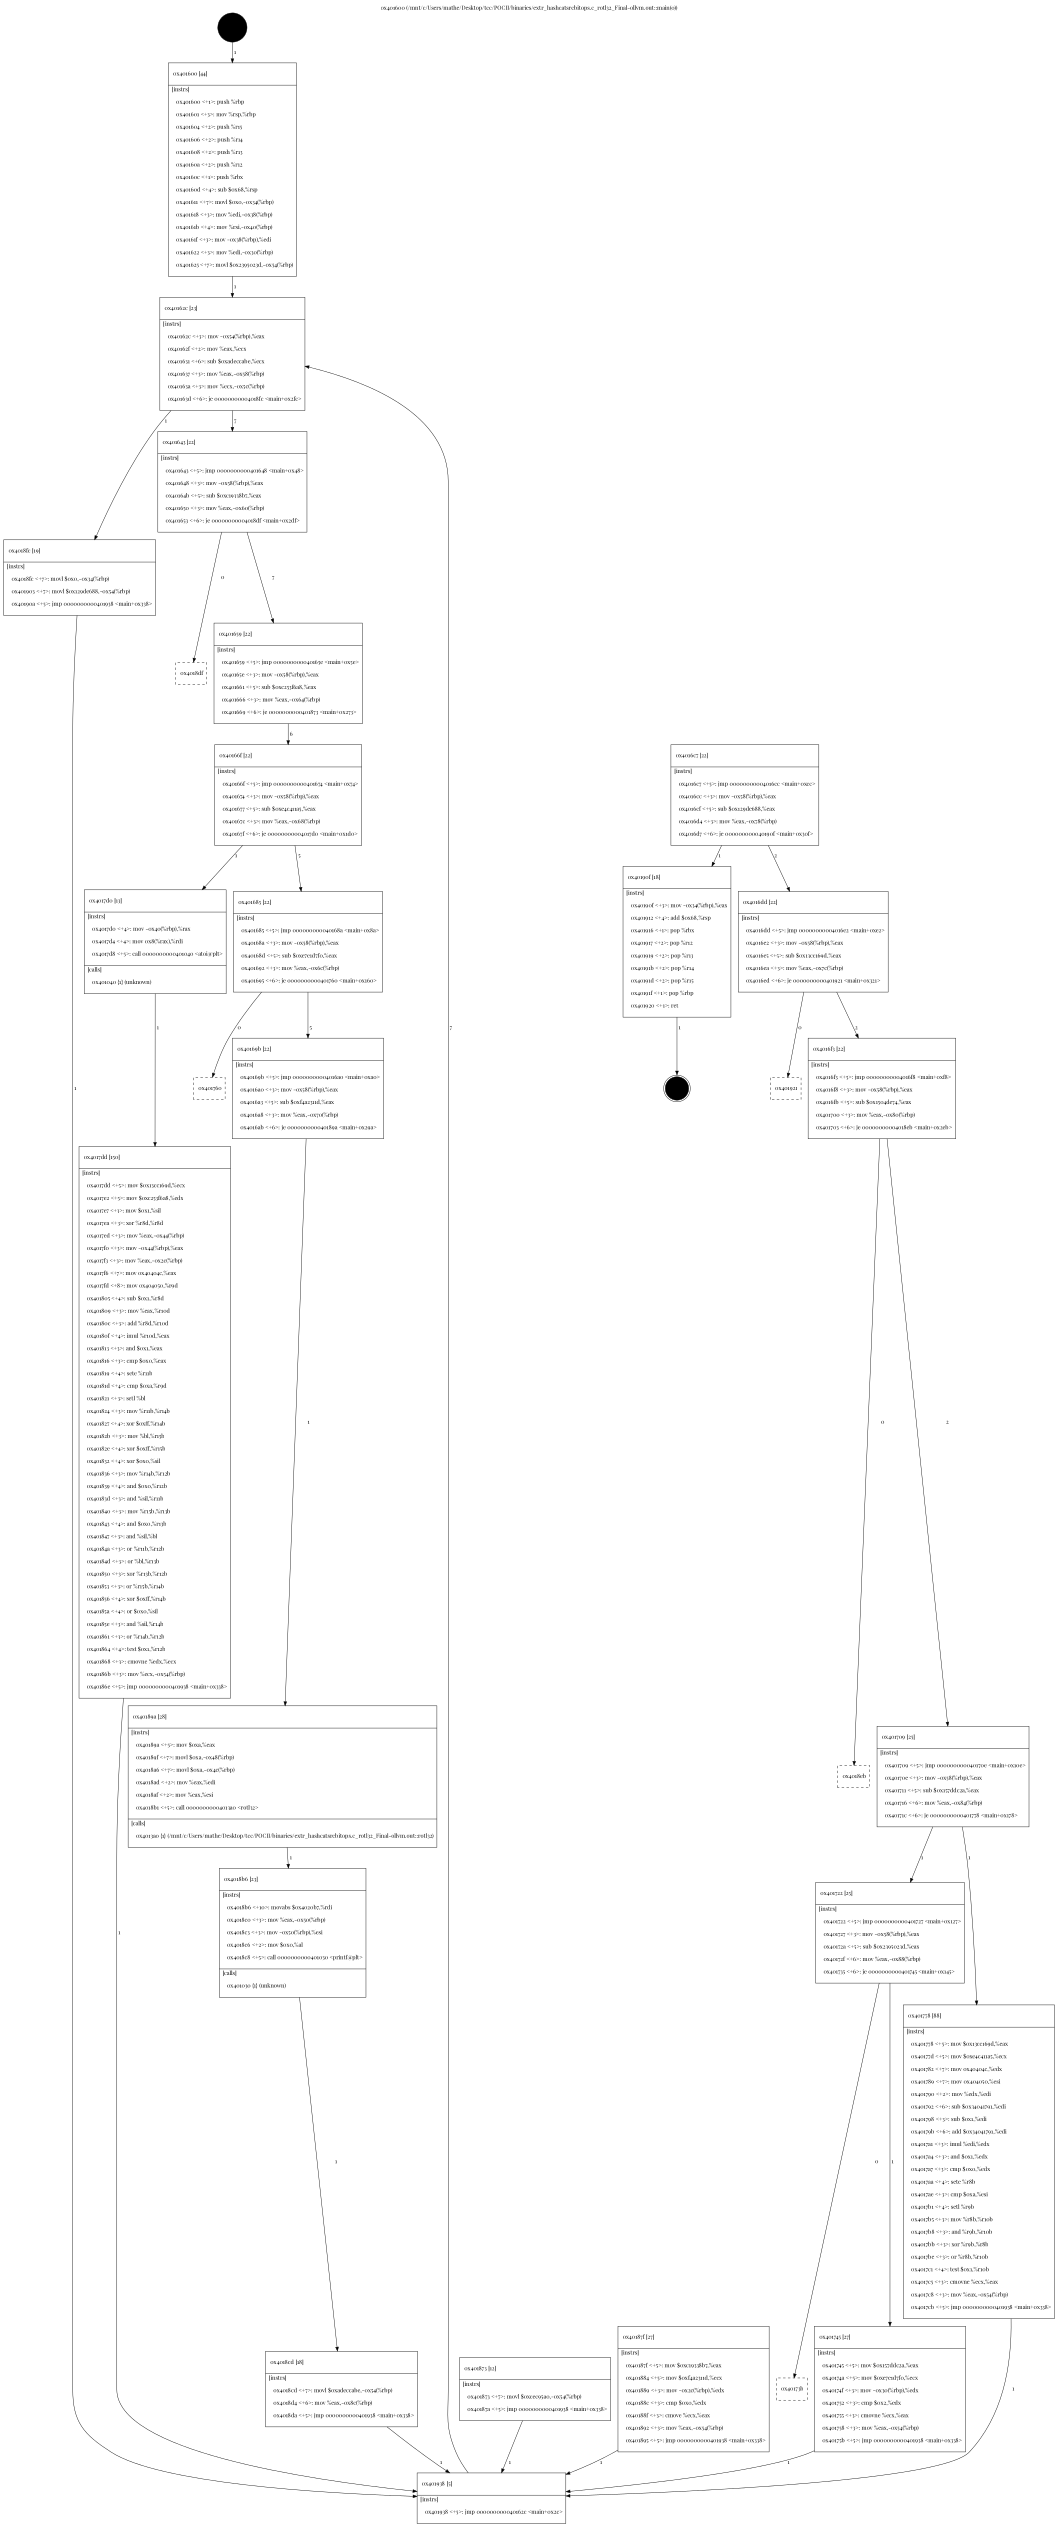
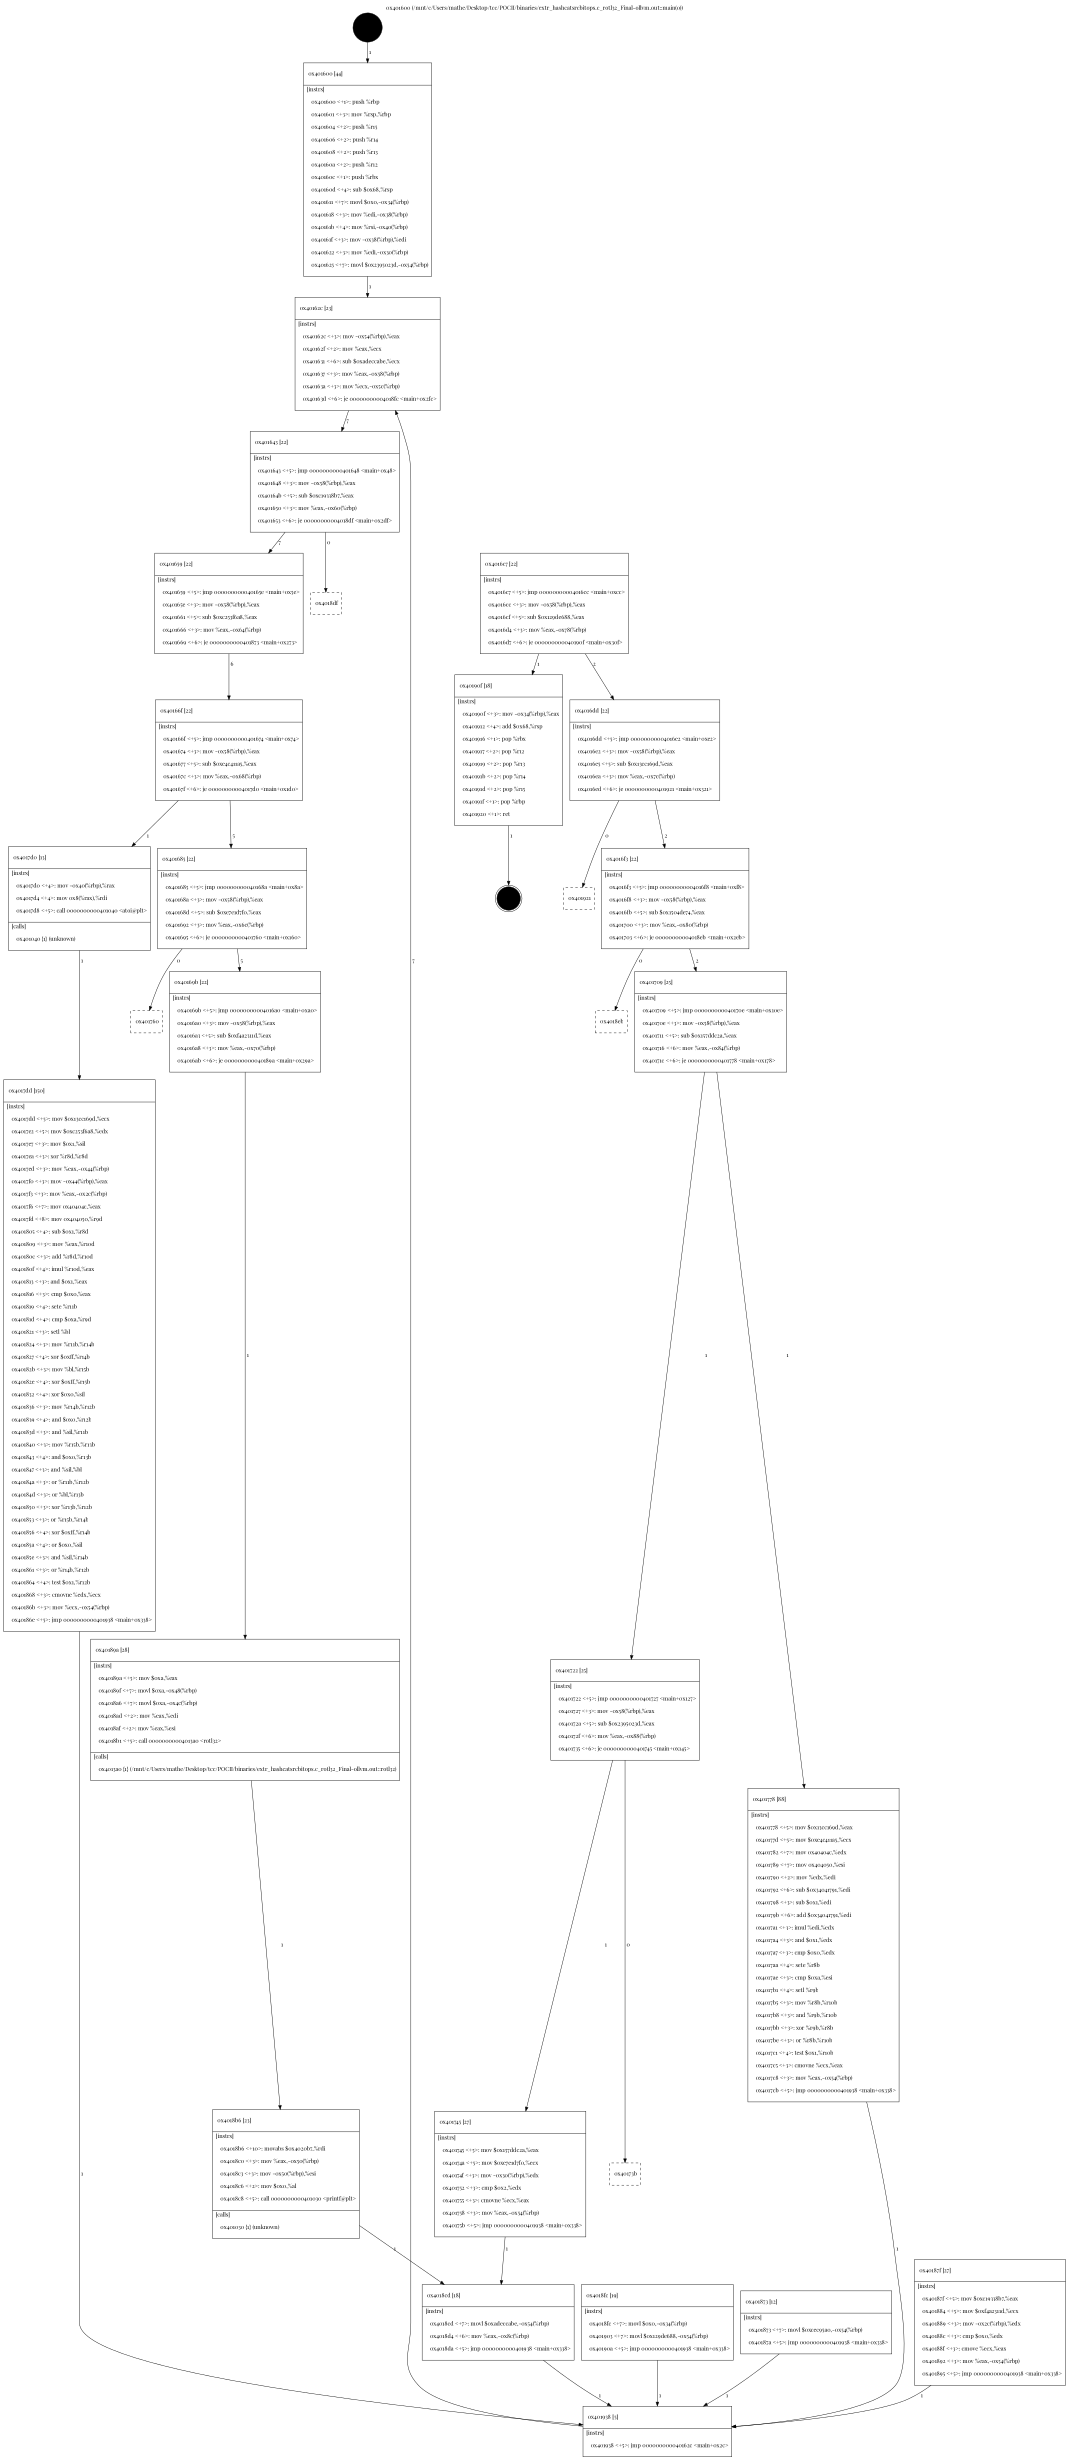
edge "0x40162c [23]" -> "0x4018fc [19]": removed, label "1"
edge "0x401745 [27]" -> "0x401938 [5]": now "0x401745 [27]" -> "0x4018cd [18]"
